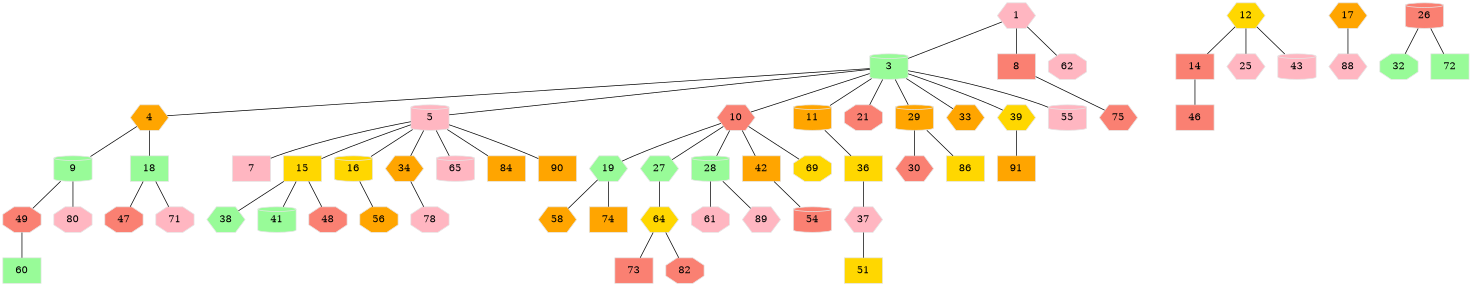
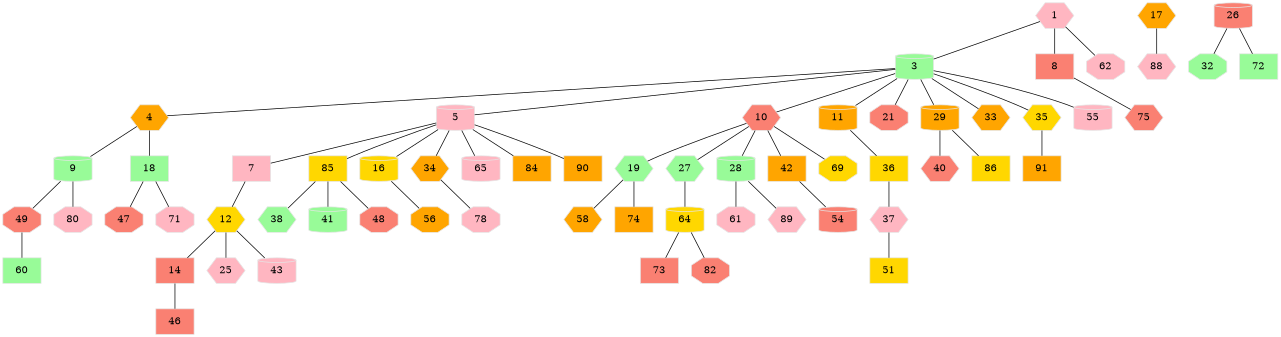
node "39": label "39" -> "35"
node "15": label "15" -> "85"
node "30": label "30" -> "40"
edge "7" -- "12": added
node "64": shape hexagon -> cylinder
